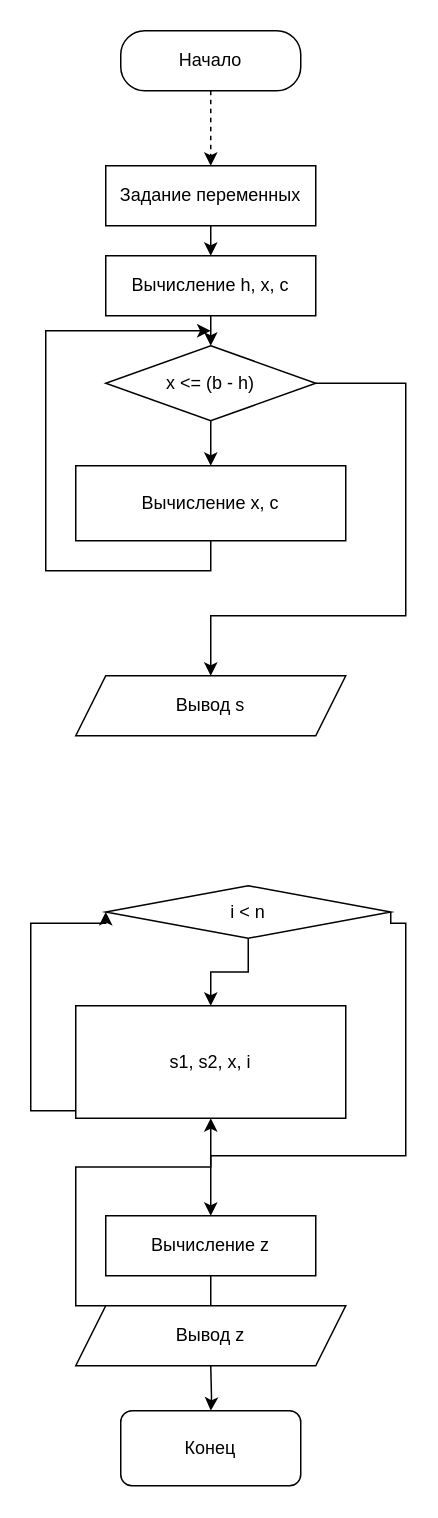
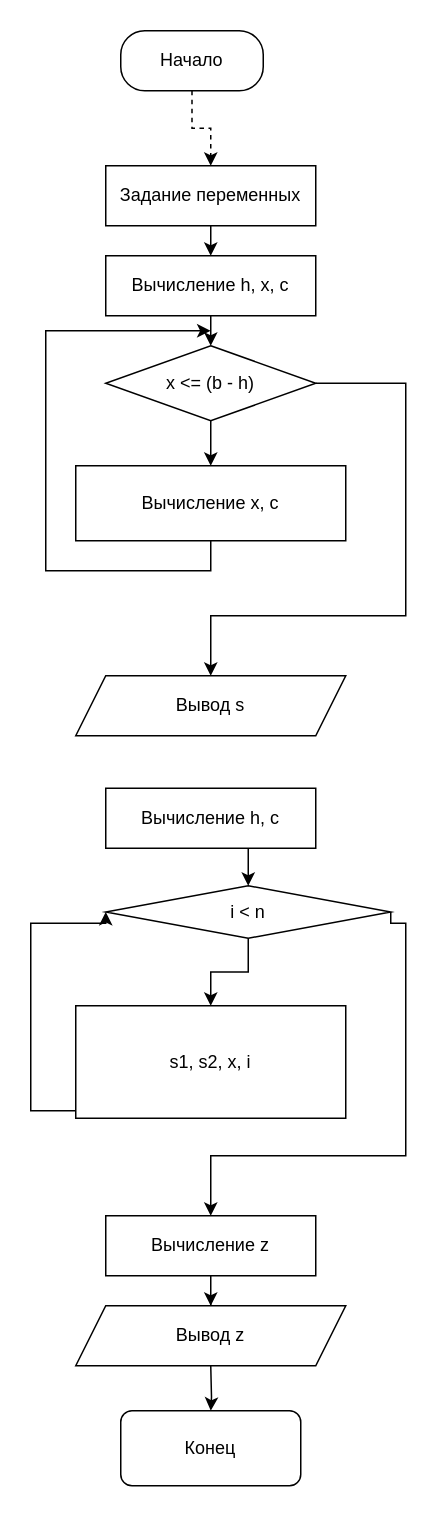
node "Начало": size 180x60 -> 143x60
node "Вычисление h, c": added
edge "Вычисление h, c" -> "i < n": added
edge "Вычисление z" -> "s1, s2, x, i": now "Вычисление z" -> "Вывод z"
